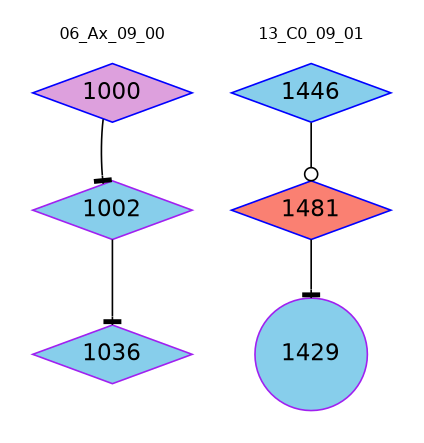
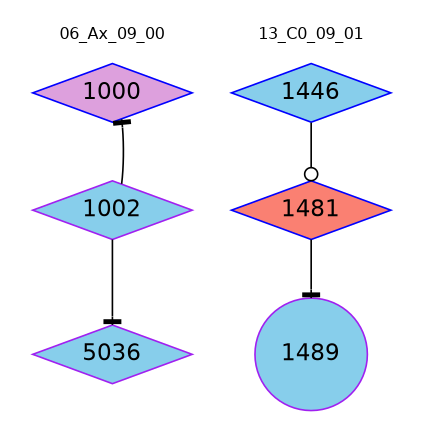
edge "1000" -> "1002": reversed
node "1036": label "1036" -> "5036"
node "1429": label "1429" -> "1489"
